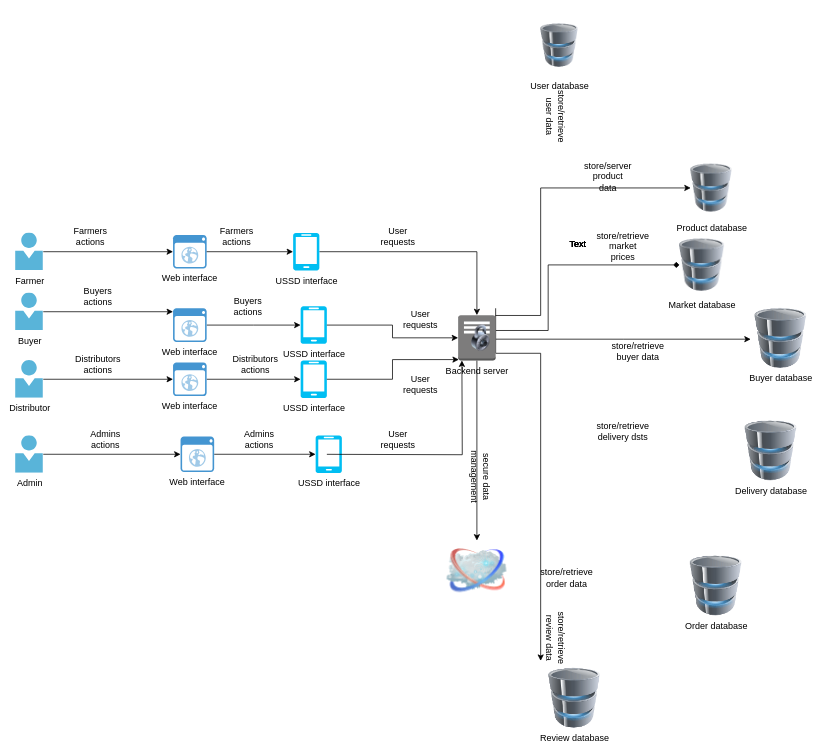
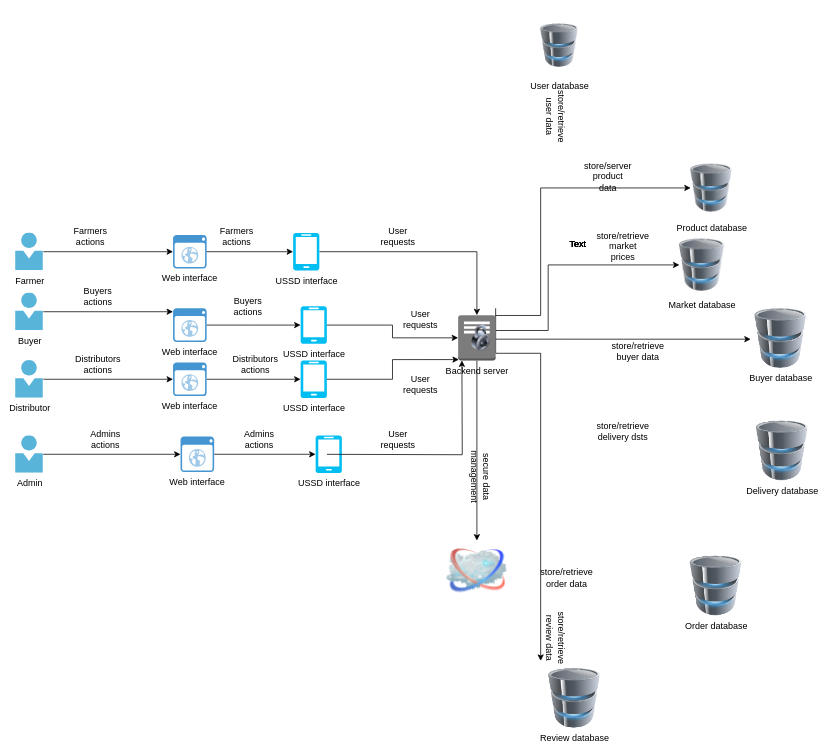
edge "Backend server" -> "Market database": arrowhead diamond -> classic
node "Delivery database": moved (771, 450) -> (782, 450)
